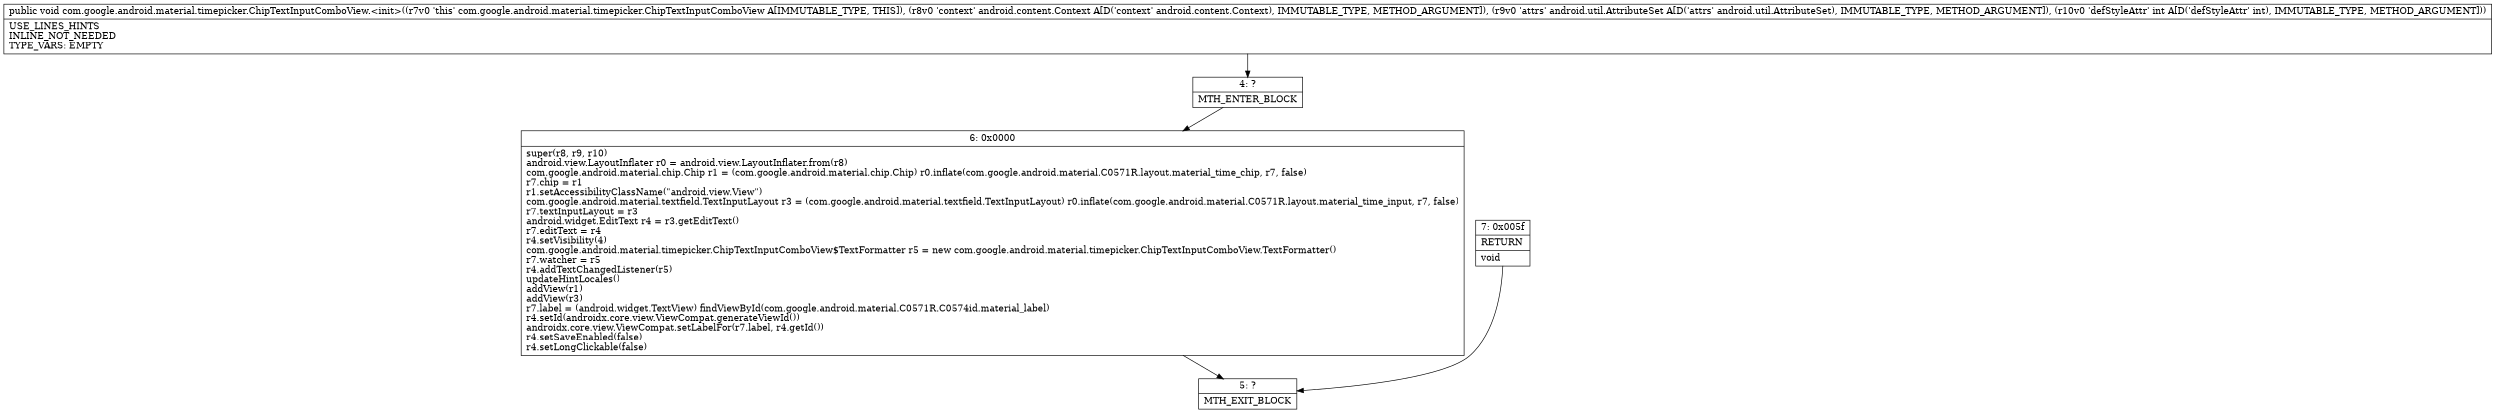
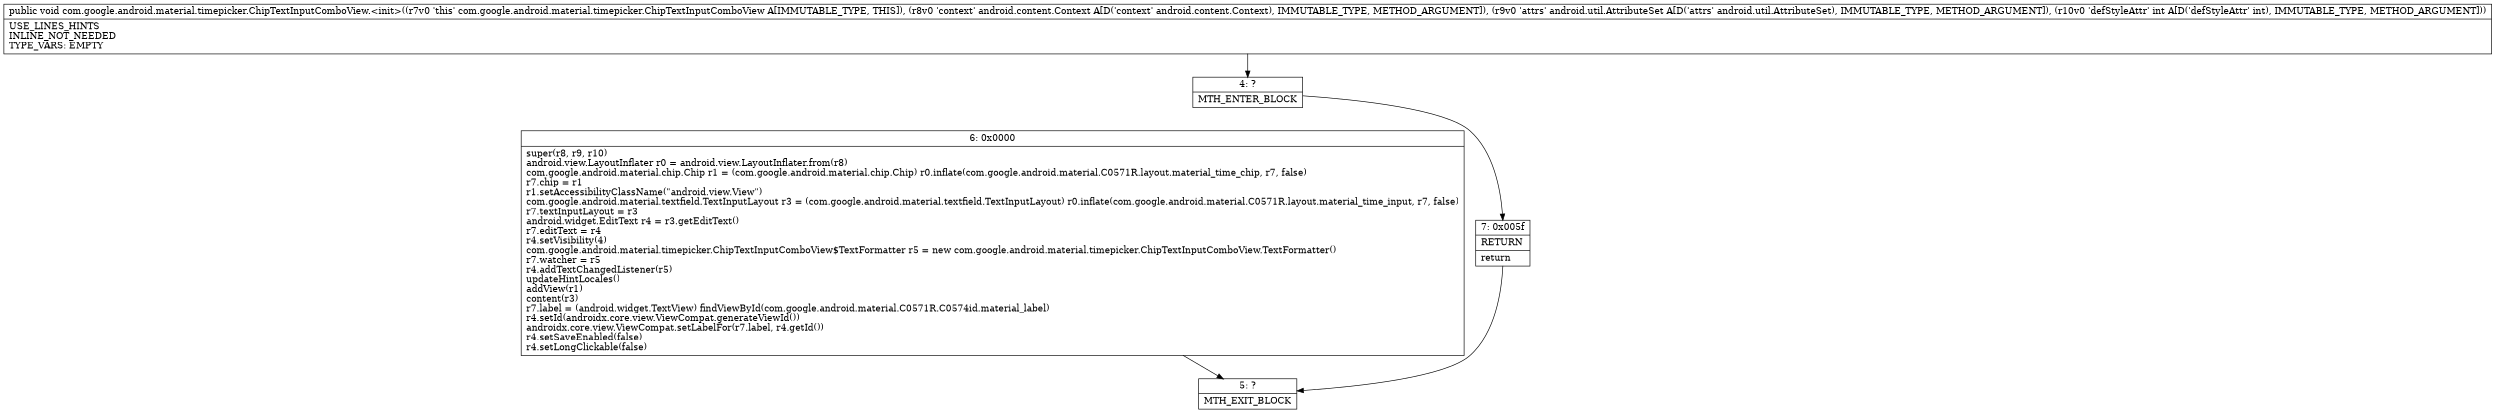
edge "4: ?" -> "6: 0x0000": now "4: ?" -> "7: 0x005f"
node "7: 0x005f": text "void" -> "return"
node "6: 0x0000": text "addView(r3)" -> "content(r3)"
